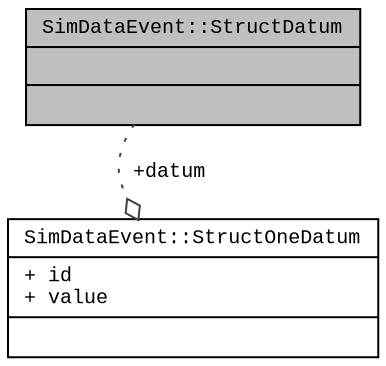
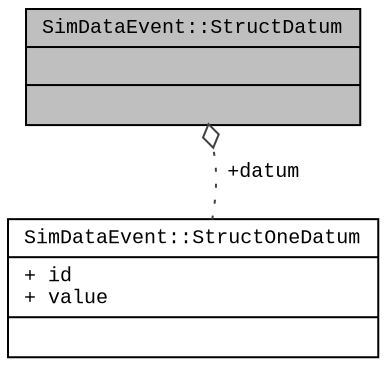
edge "SimDataEvent::StructDatum" -> "SimDataEvent::StructOneDatum": reversed
